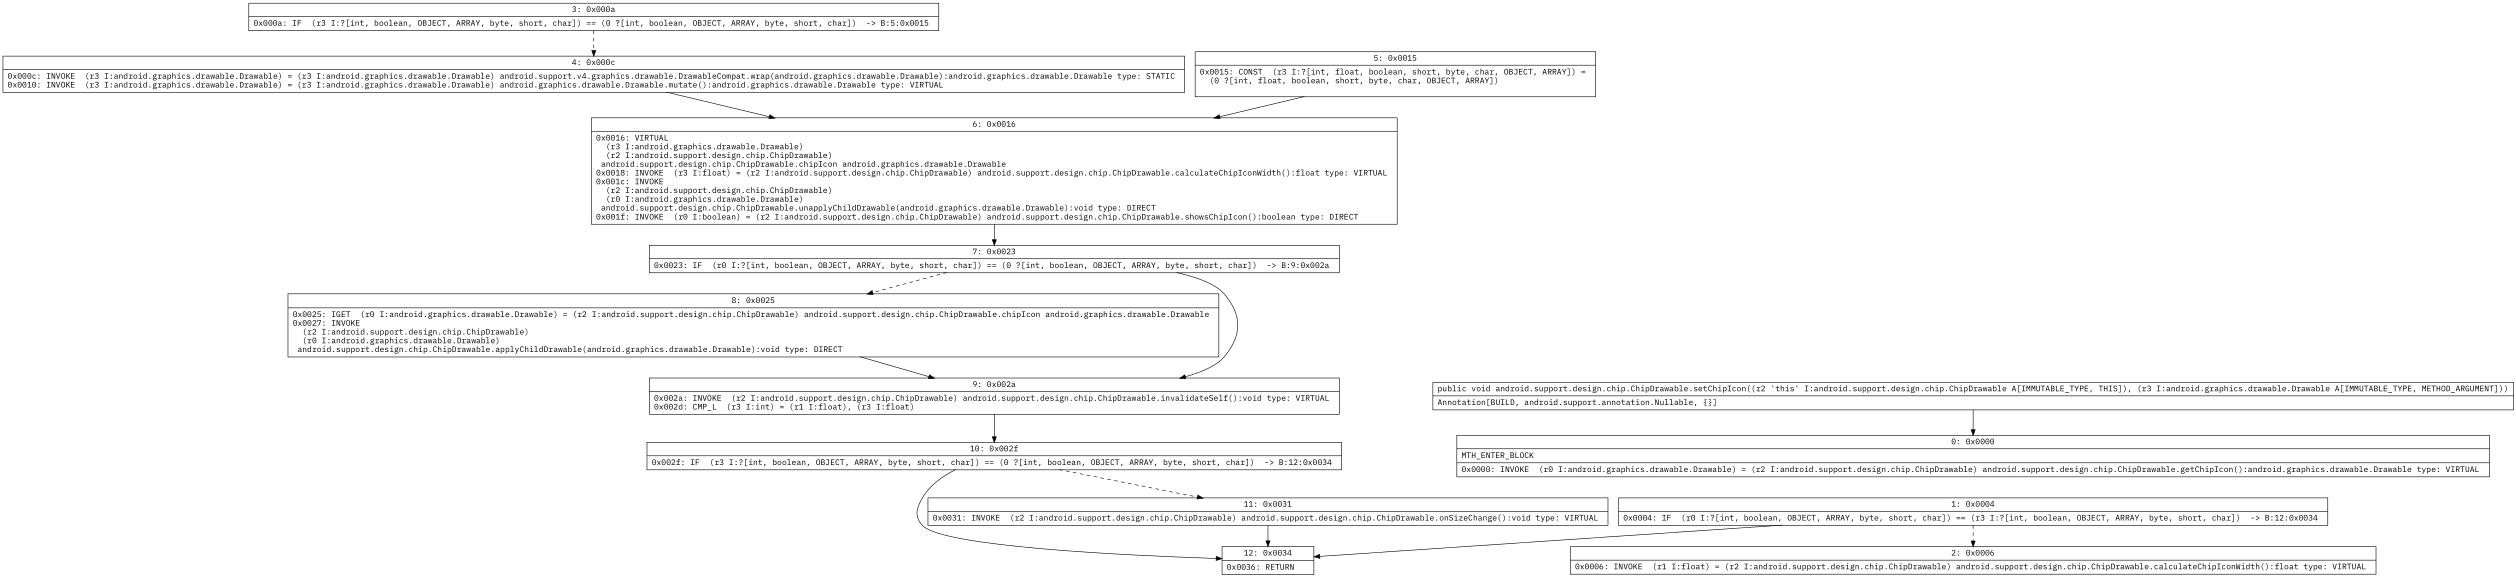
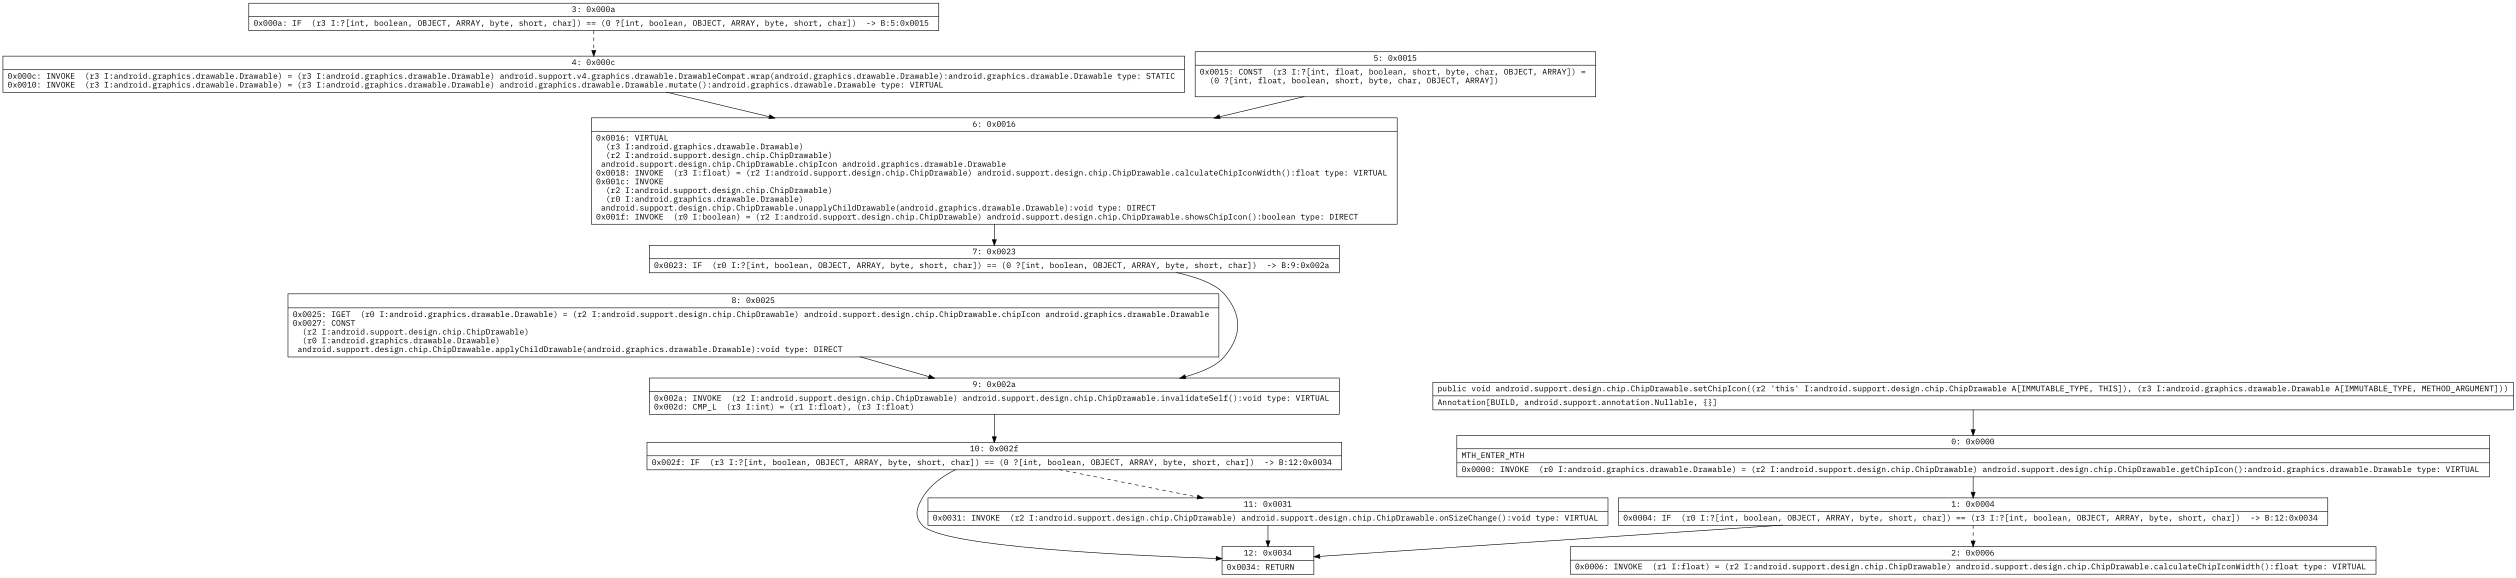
edge "7: 0x0023" -> "8: 0x0025": removed
node "8: 0x0025": text "0x0027: INVOKE" -> "0x0027: CONST"
node "0: 0x0000": text "MTH_ENTER_BLOCK" -> "MTH_ENTER_MTH"
edge "0: 0x0000" -> "1: 0x0004": added
node "12: 0x0034": text "0x0036: RETURN" -> "0x0034: RETURN"
